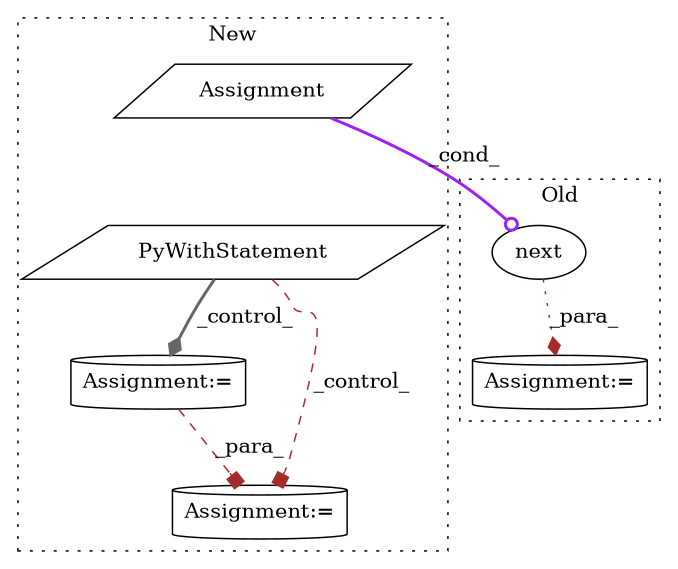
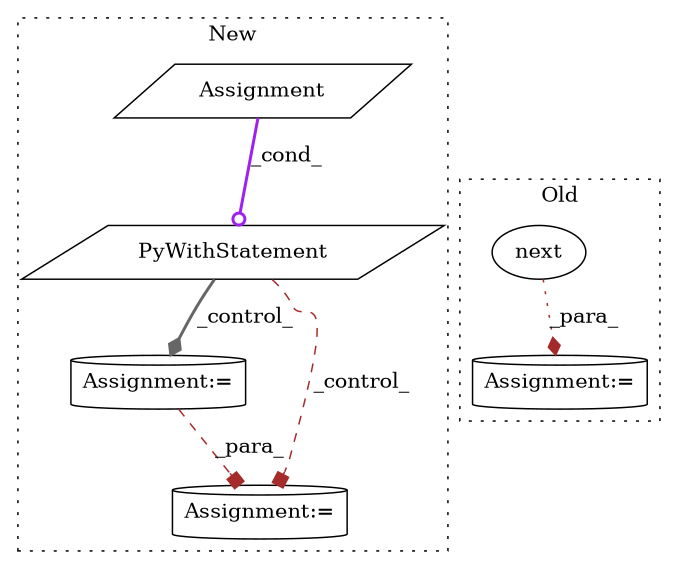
edge "Assignment" -> "next": now "Assignment" -> "PyWithStatement"
